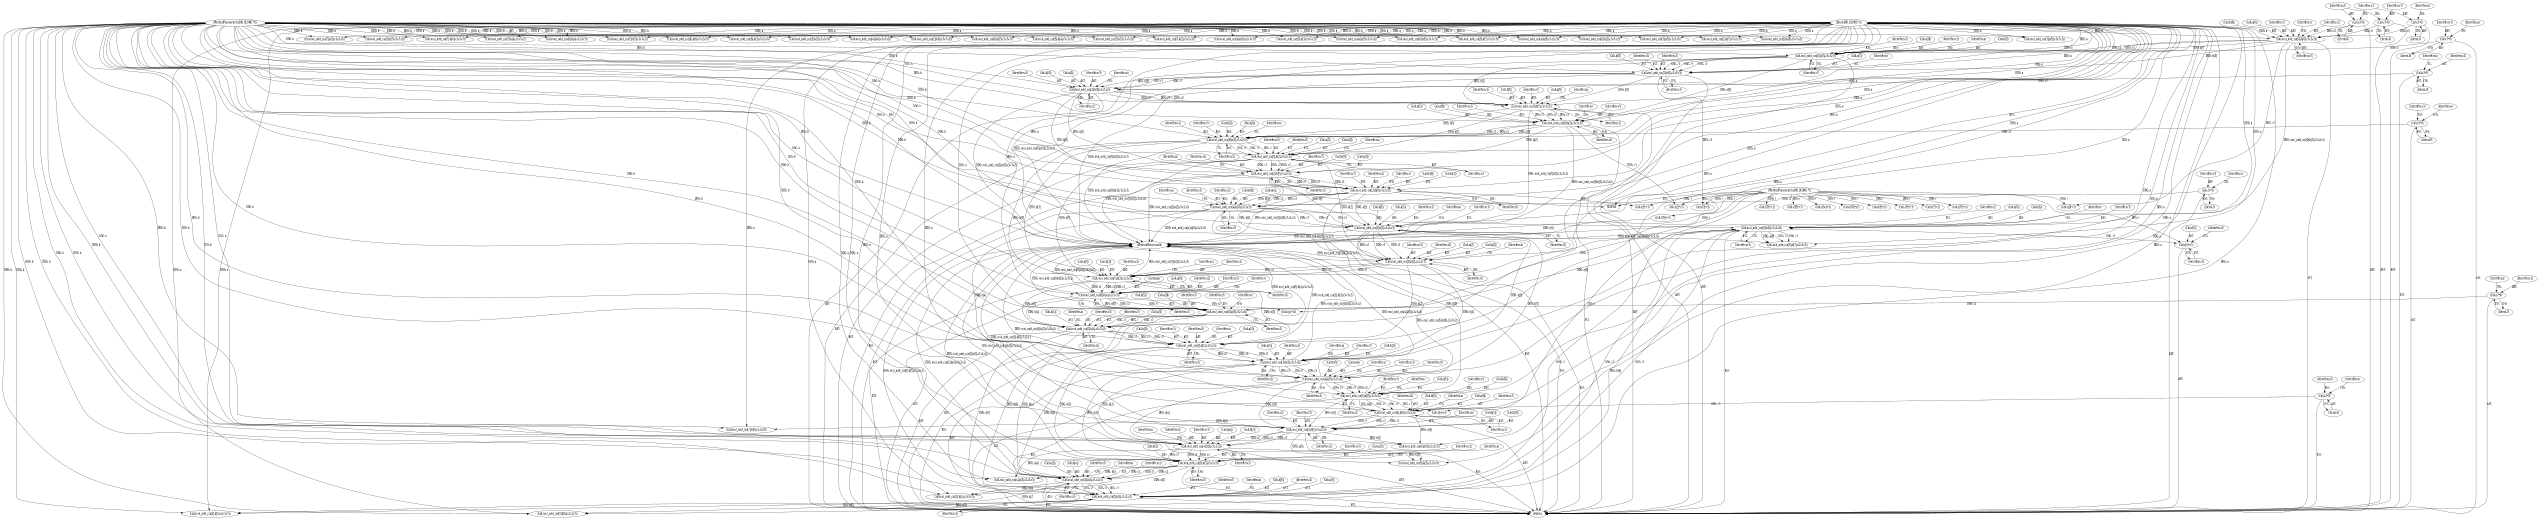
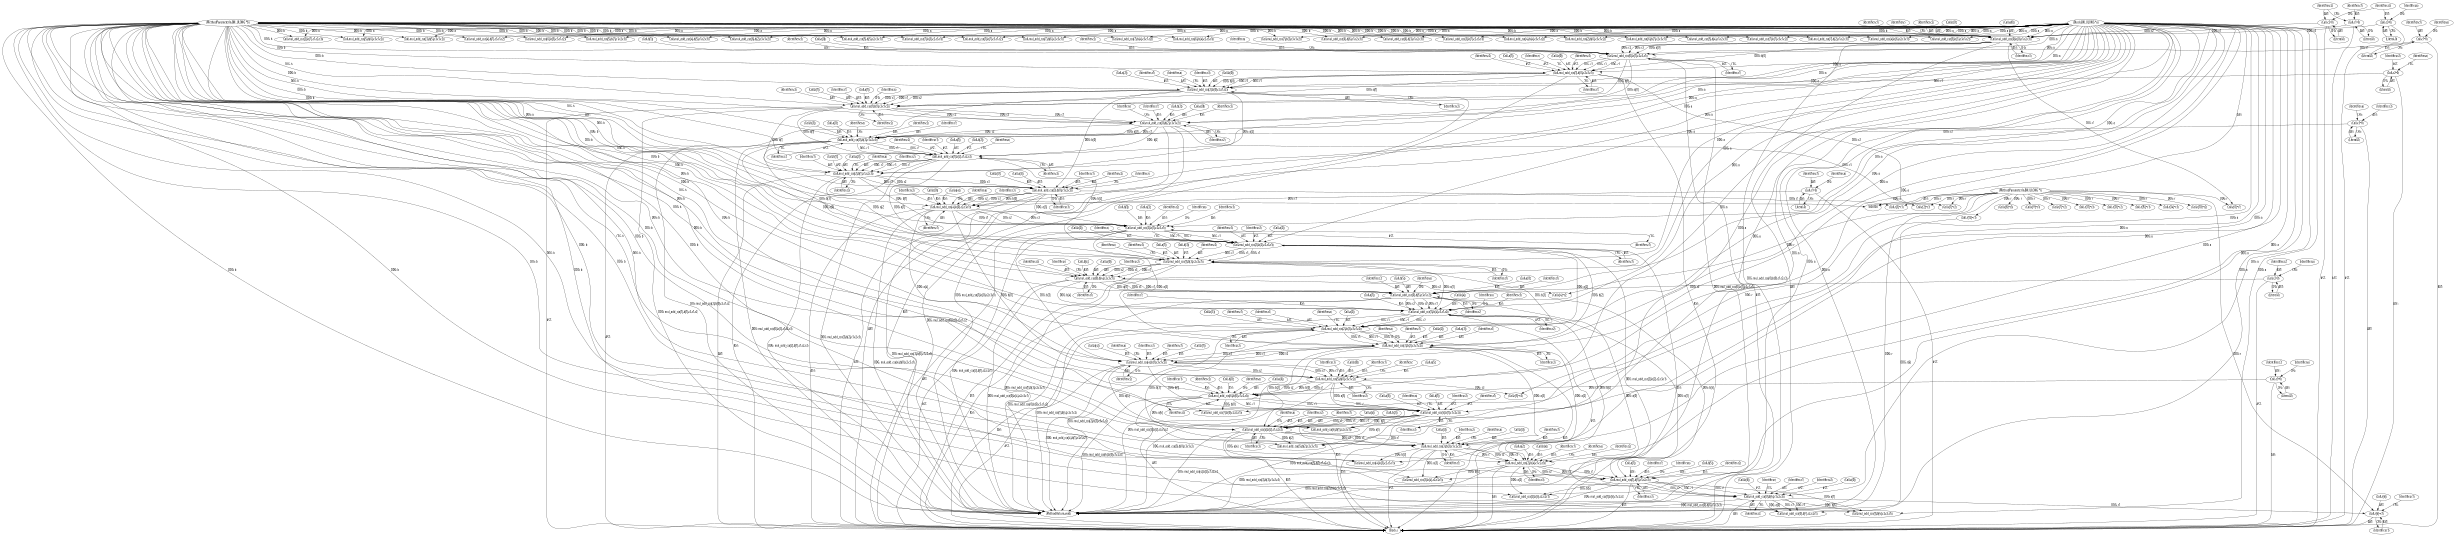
edge "(MethodParameterIn,BN_ULONG *b)" -> "(Call,mul_add_c(a[2],b[6],c3,c1,c2))": label "AST: " -> "DDG: b"
edge "(Call,mul_add_c(a[1],b[1],c3,c1,c2))" -> "(Call,mul_add_c(a[0],b[3],c1,c2,c3))": now "(Call,mul_add_c(a[1],b[1],c3,c1,c2))" -> "(Call,mul_add_c(a[2],b[1],c1,c2,c3))"
edge "(MethodReturn,void)" -> "(Call,mul_add_c(a[2],b[2],c2,c3,c1))": reversed
